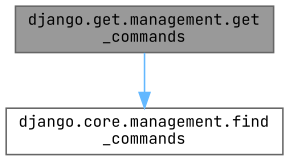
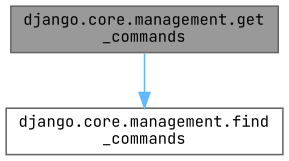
node "django.get.management.get _commands": label "django.get.management.get _commands" -> "django.core.management.get _commands"
